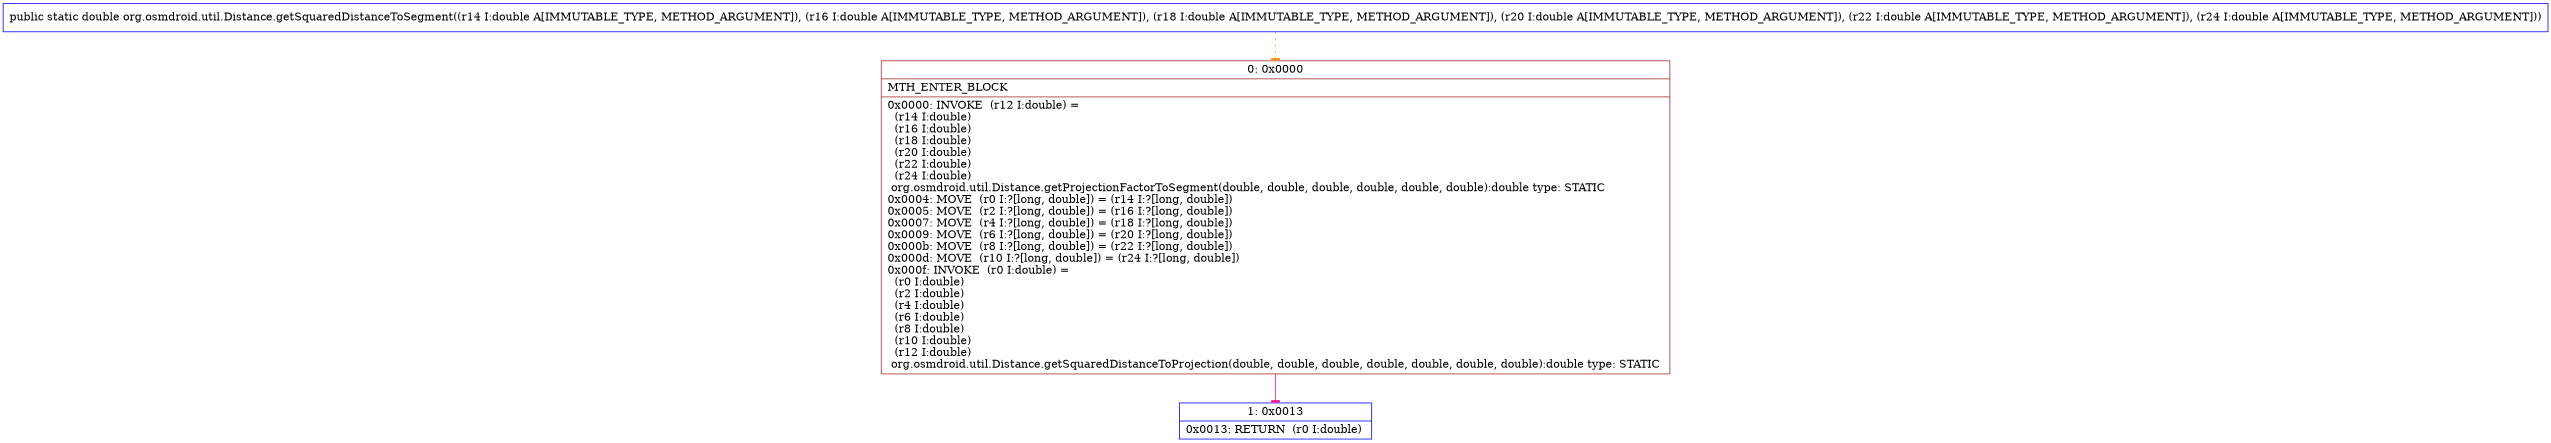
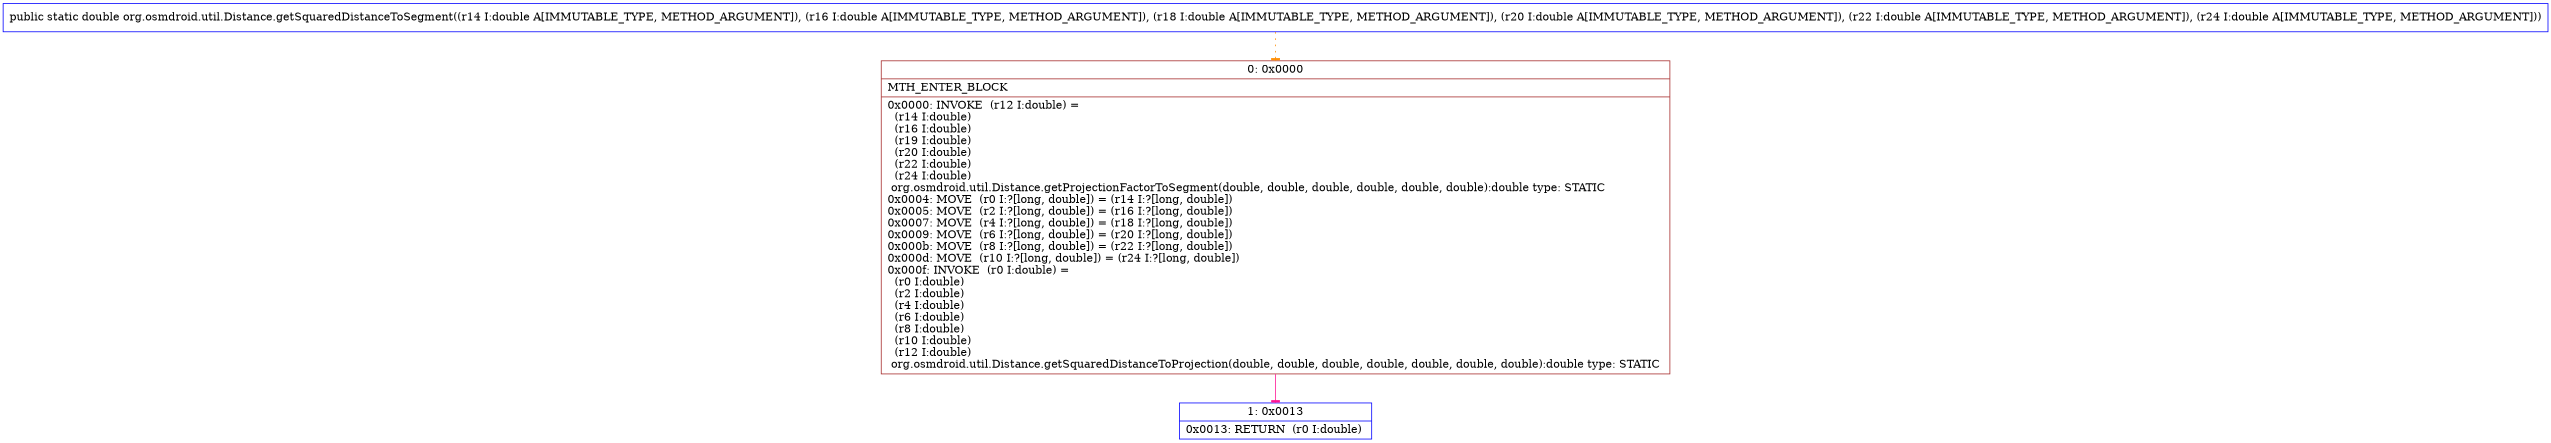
node "0: 0x0000": text "(r18 I:double)" -> "(r19 I:double)"
